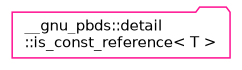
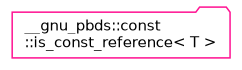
node "__gnu_pbds::detail ::is_const_reference< T >": label "__gnu_pbds::detail ::is_const_reference< T >" -> "__gnu_pbds::const ::is_const_reference< T >"
